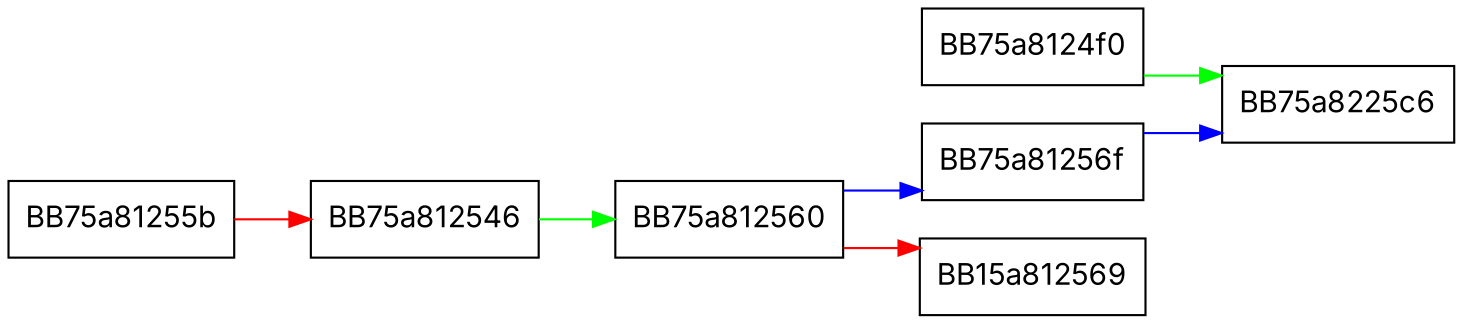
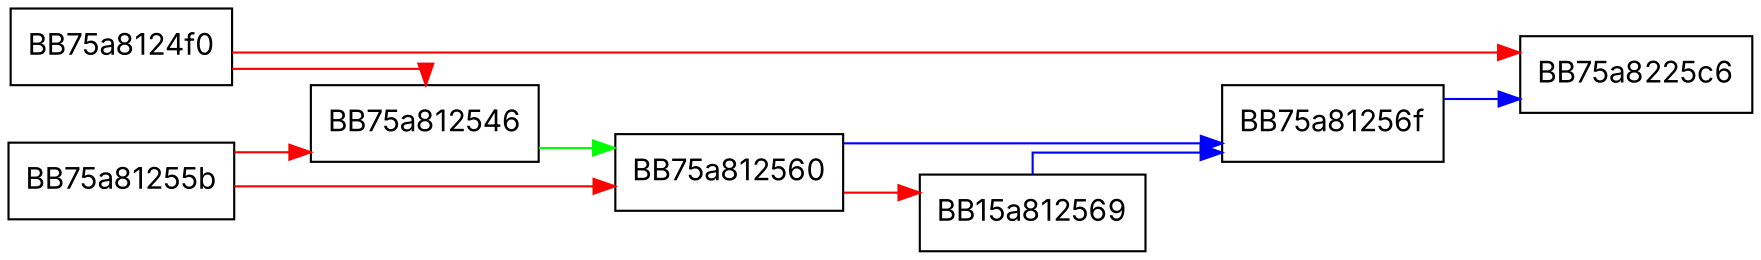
edge "BB75a8124f0" -> "BB75a812546": added
edge "BB75a8124f0" -> "BB75a8225c6": color green -> red
edge "BB15a812569" -> "BB75a81256f": added
edge "BB75a81255b" -> "BB75a812560": added
